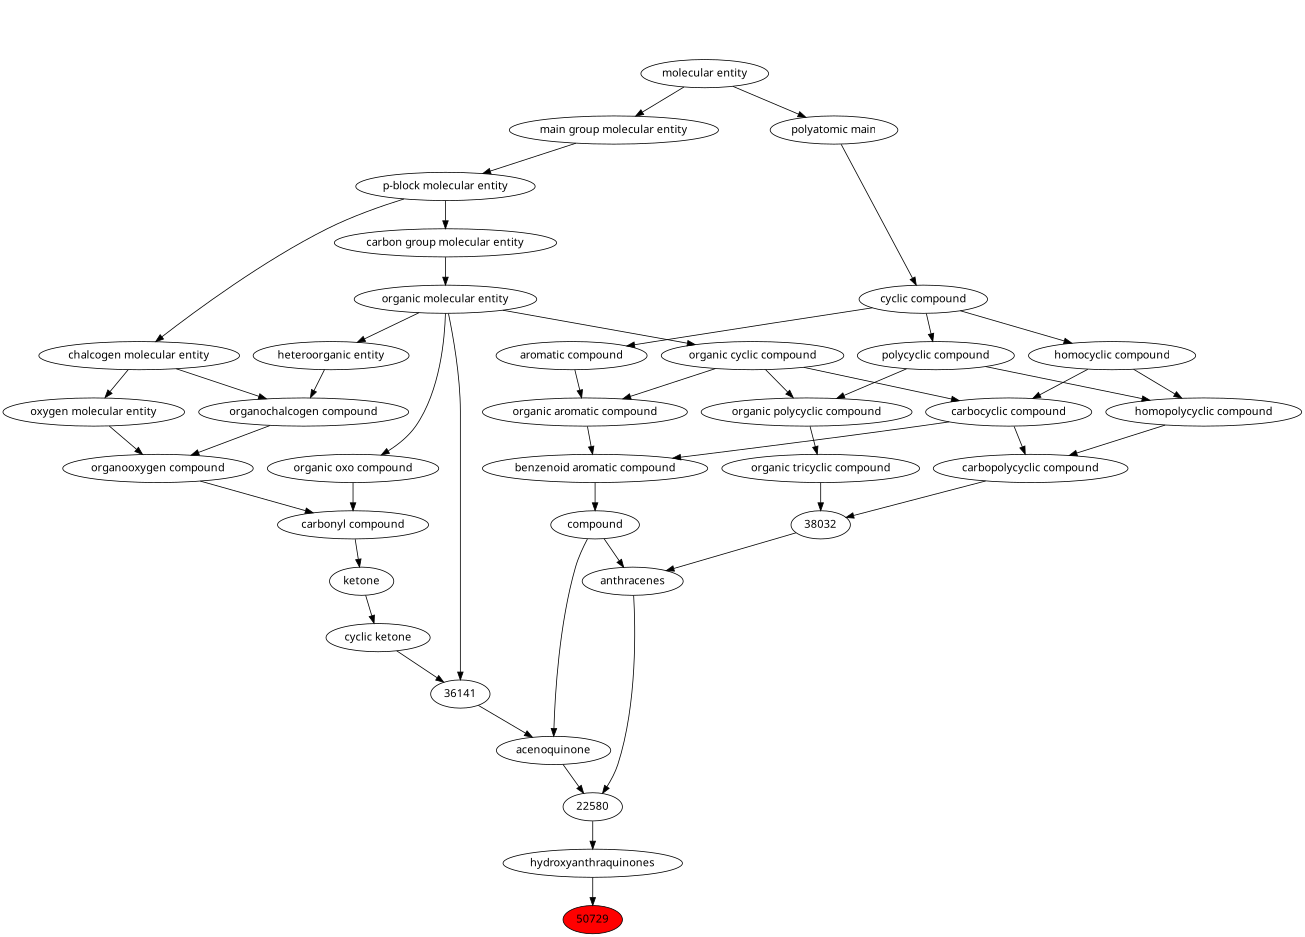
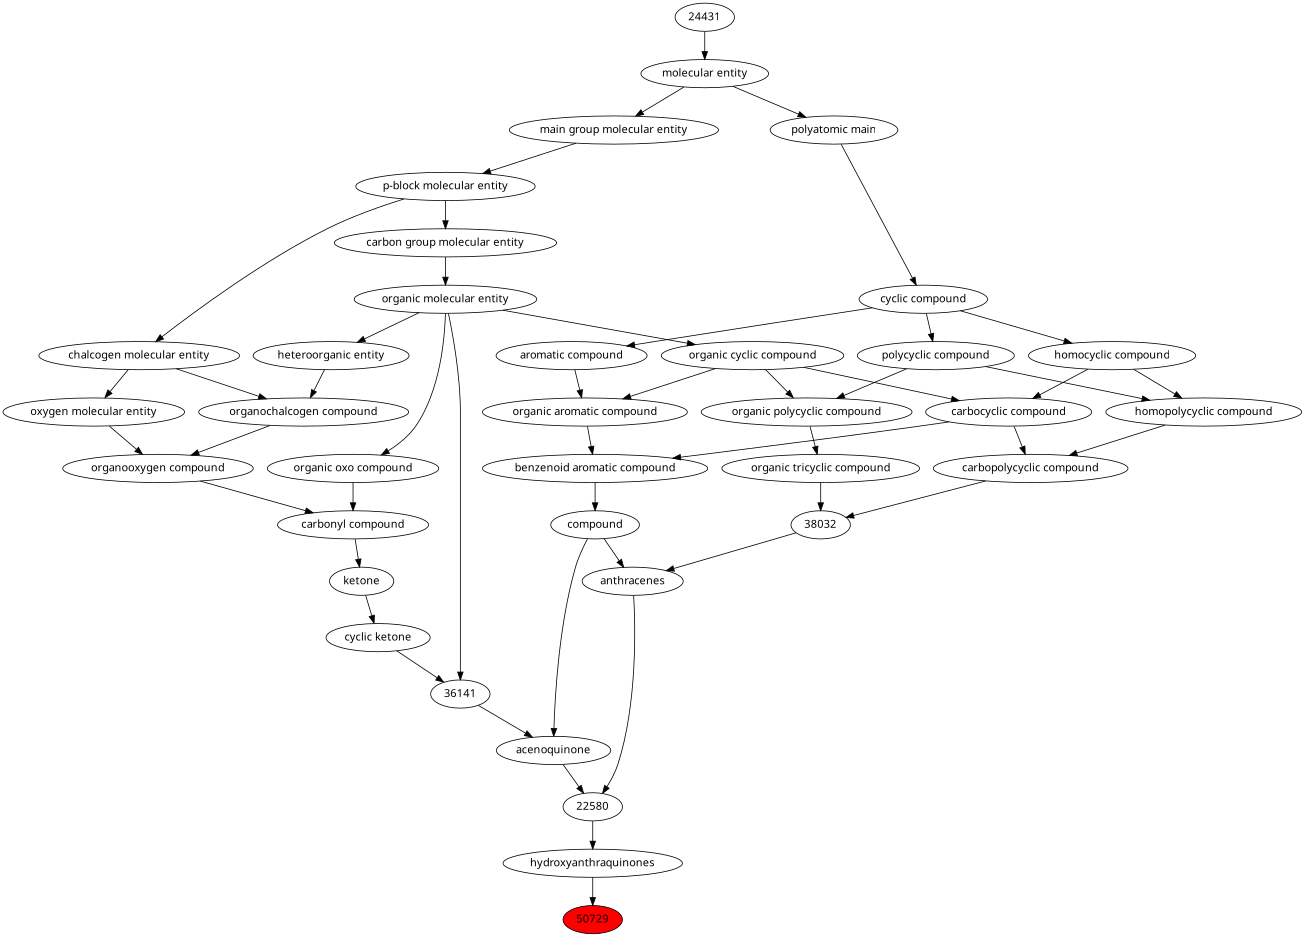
node "24431": added
